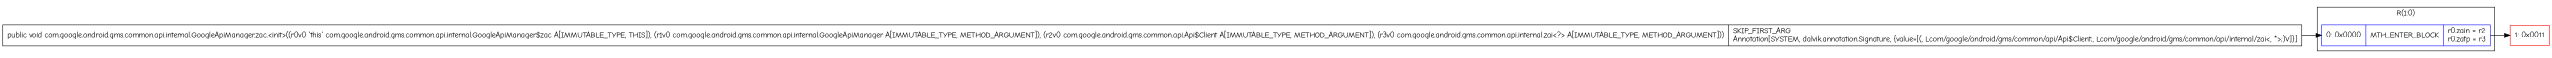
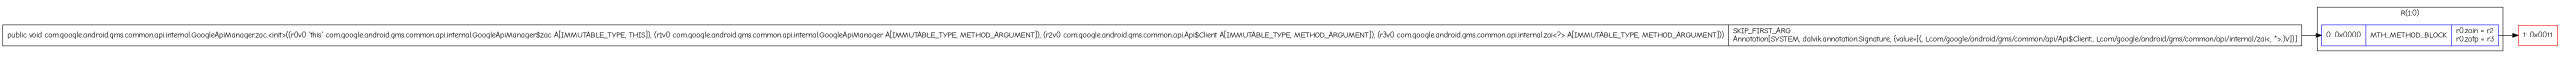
node "0: 0x0000": text "MTH_ENTER_BLOCK" -> "MTH_METHOD_BLOCK"
